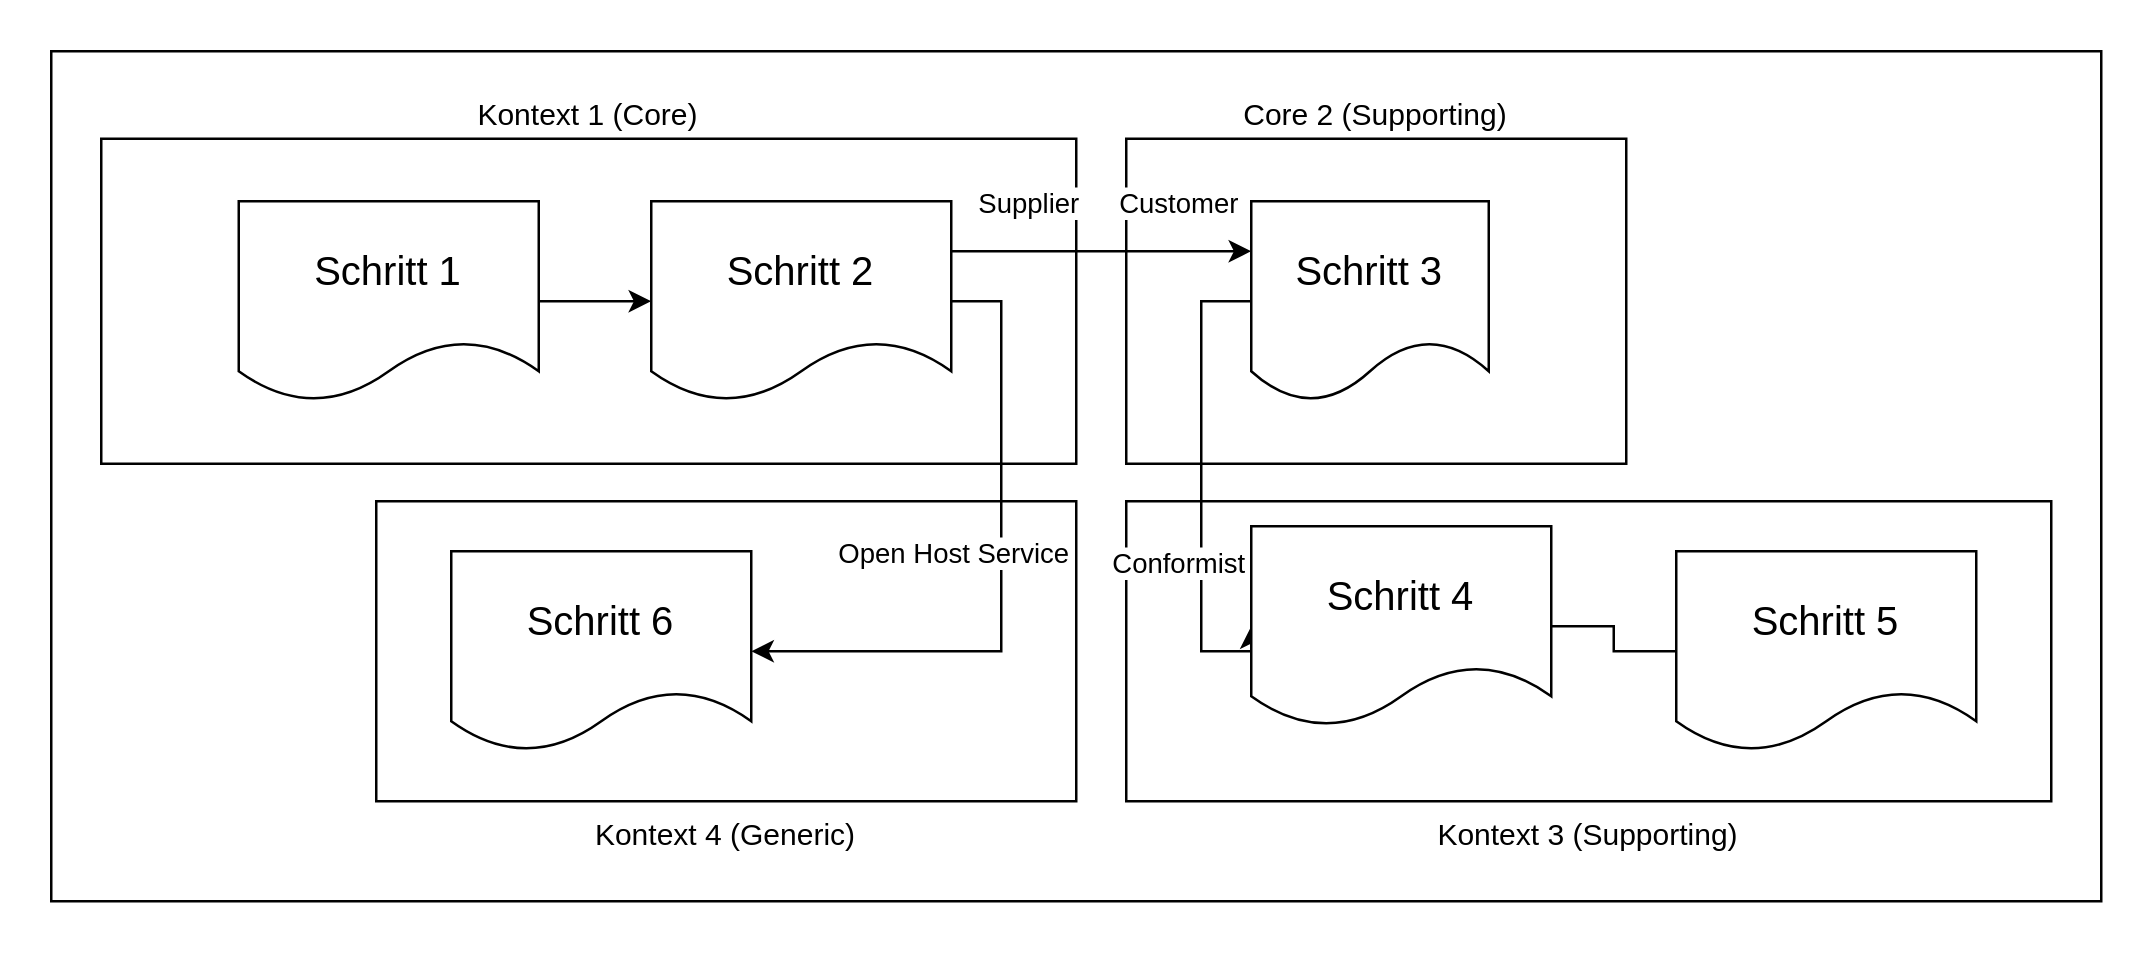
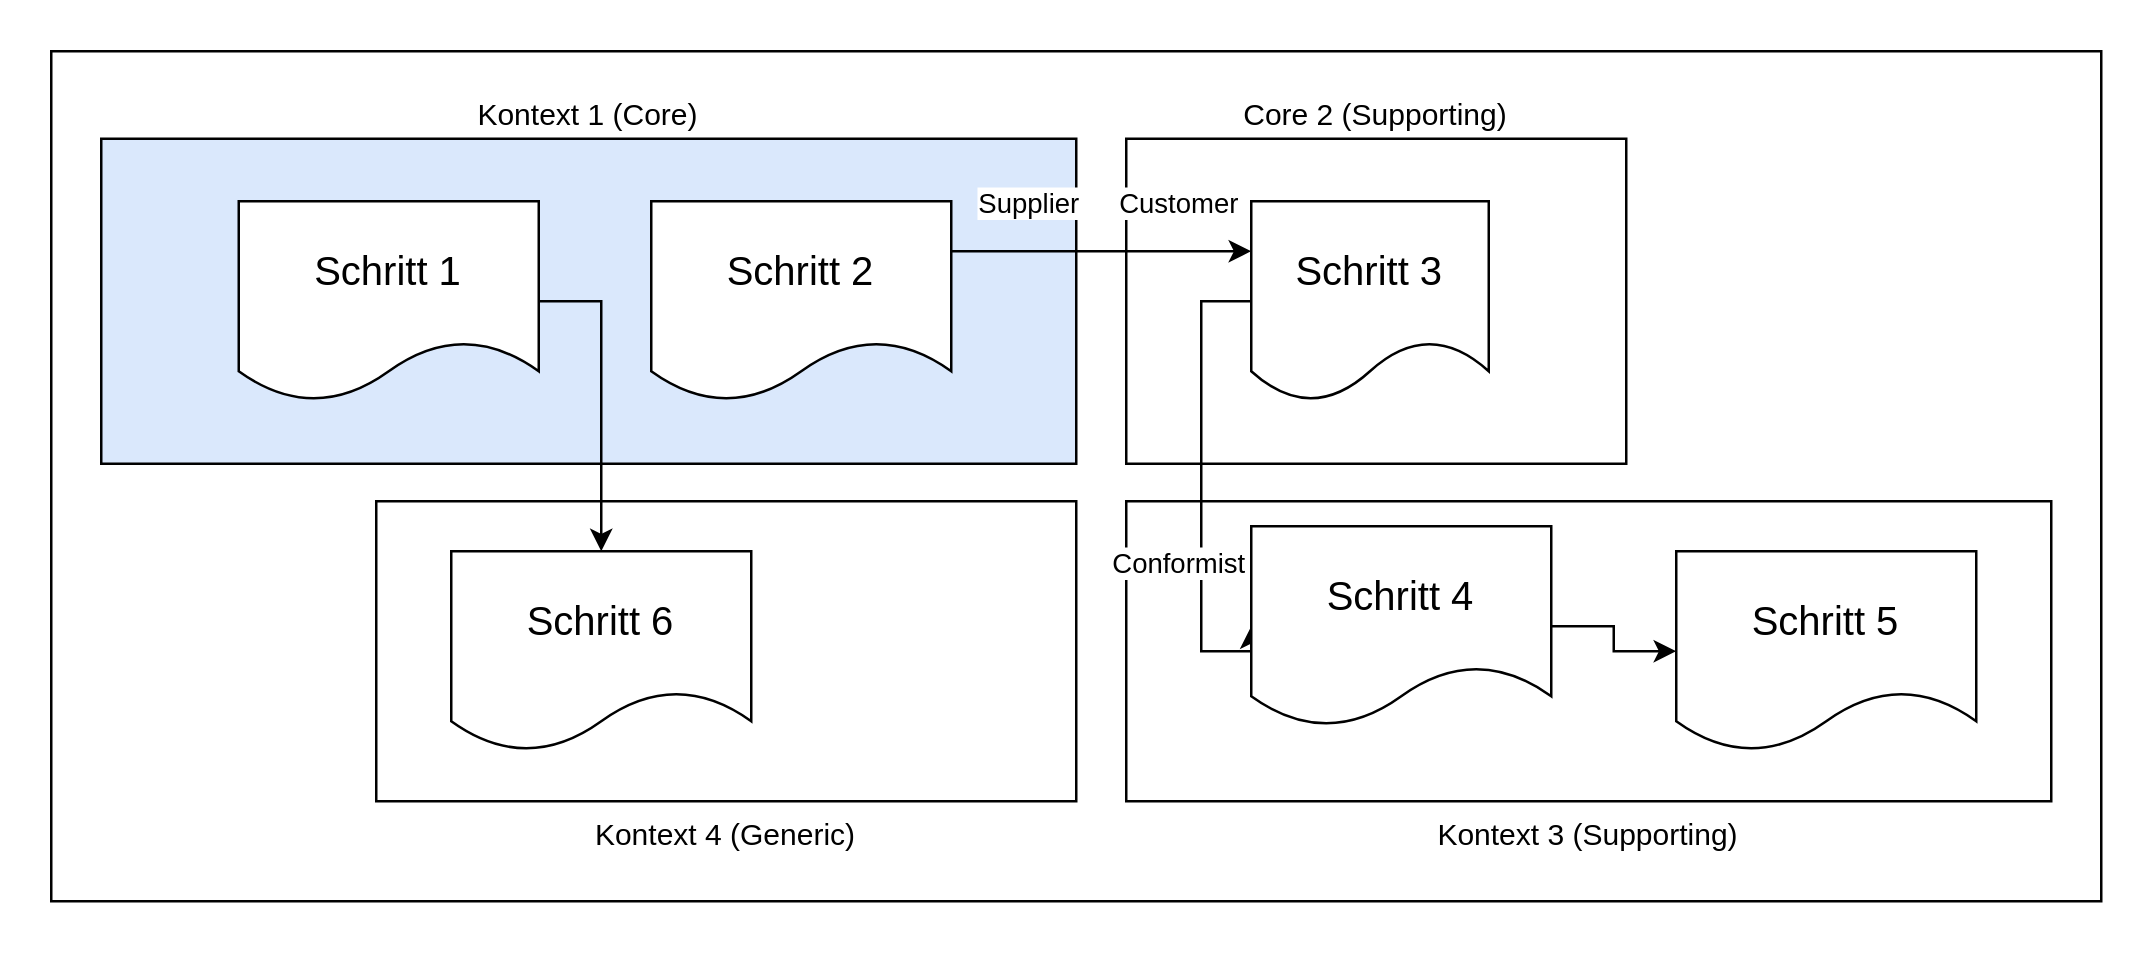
node "Kontext 1 (Core)": fillcolor #ffffff -> #dae8fc
edge "Schritt 1" -> "Schritt 2": now "Schritt 1" -> "Schritt 6"
edge "Schritt 2" -> "Schritt 6": removed, label "Open Host Service"
edge "Schritt 4" -- "Schritt 5": arrowhead none -> classic
